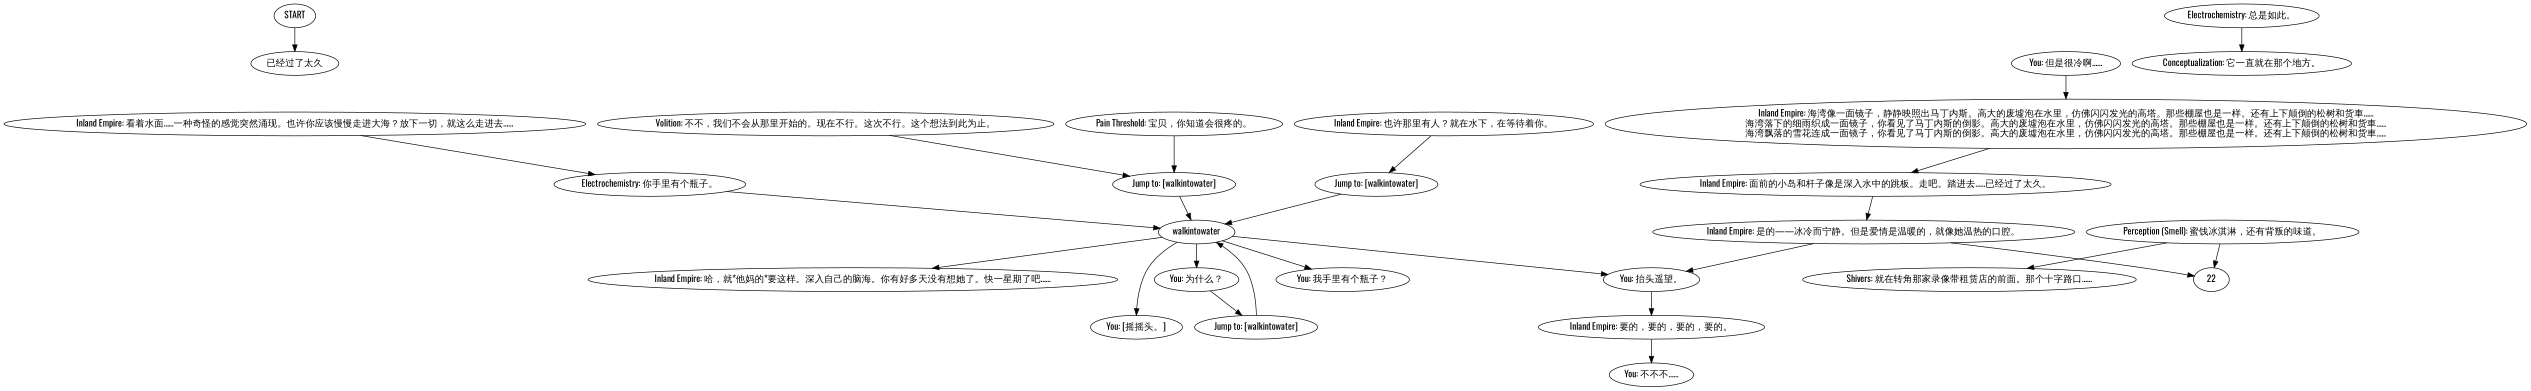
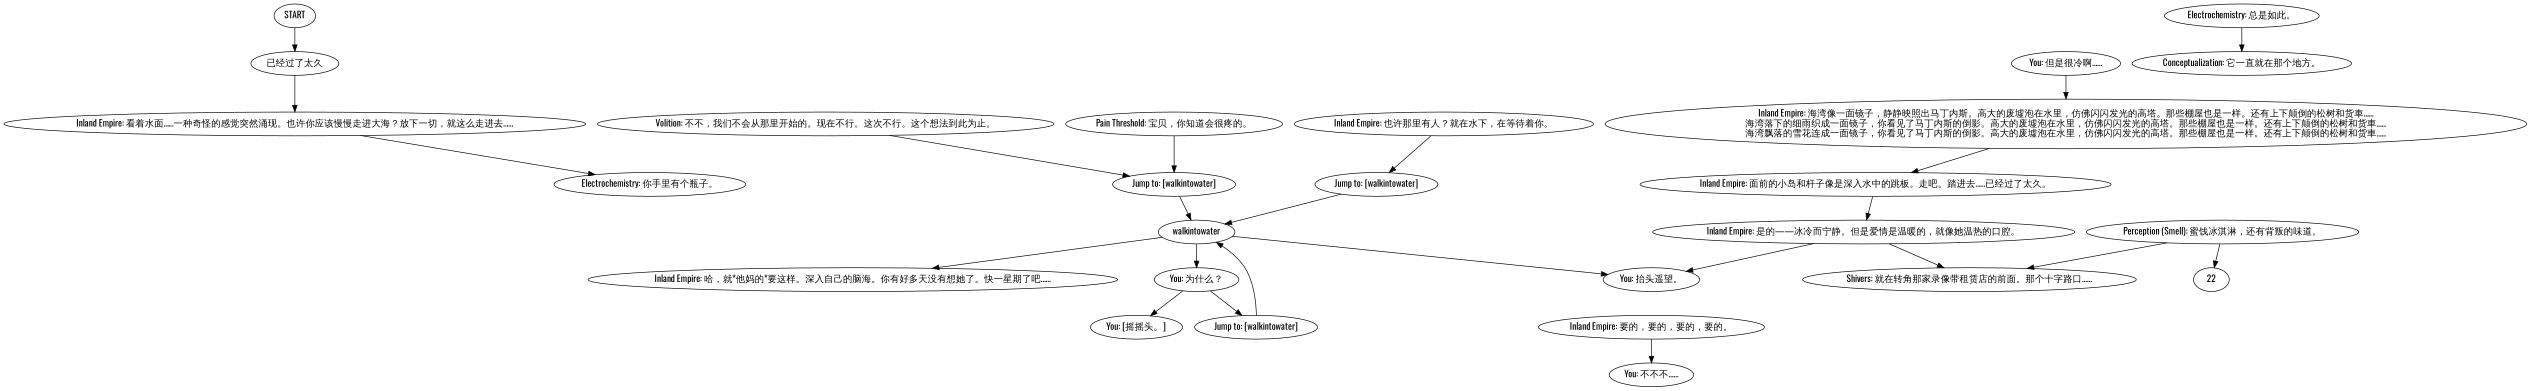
edge "已经过了太久" -> "Inland Empire: 看着水面……一种奇怪的感觉突然涌现。也许你应该慢慢走进大海？放下一切，就这么走进去……": added
edge "Electrochemistry: 你手里有个瓶子。" -> "walkintowater": removed
edge "Inland Empire: 是的——冰冷而宁静。但是爱情是温暖的，就像她温热的口腔。" -> "22": now "Inland Empire: 是的——冰冷而宁静。但是爱情是温暖的，就像她温热的口腔。" -> "Shivers: 就在转角那家录像带租赁店的前面。那个十字路口……"
edge "walkintowater" -> "You: [摇摇头。]": now "You: 为什么？" -> "You: [摇摇头。]"
node "You: 我手里有个瓶子？": removed
edge "You: 抬头遥望。" -> "Inland Empire: 要的，要的，要的，要的。": removed
